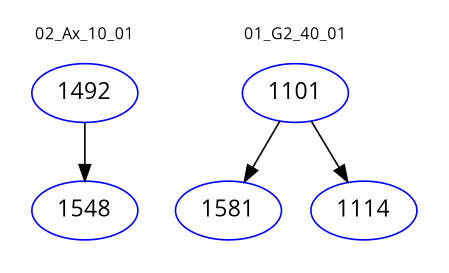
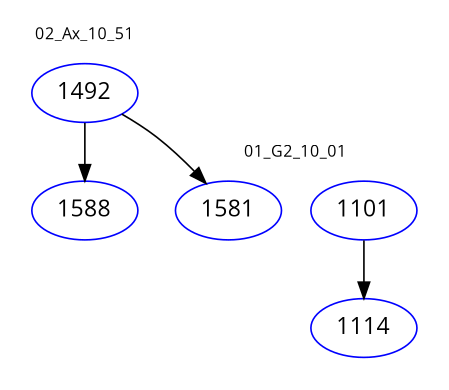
cluster "02_Ax_10_01": label "02_Ax_10_01" -> "02_Ax_10_51"
cluster "01_G2_40_01": label "01_G2_40_01" -> "01_G2_10_01"
edge "1101" -> "1581": now "1492" -> "1581"
node "1548": label "1548" -> "1588"
